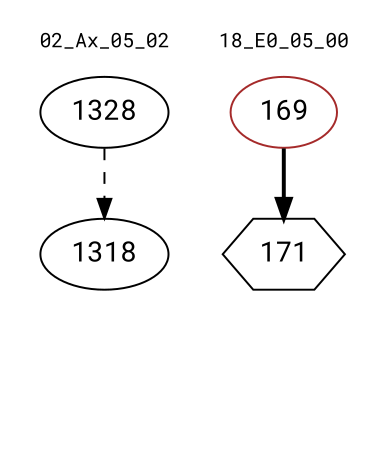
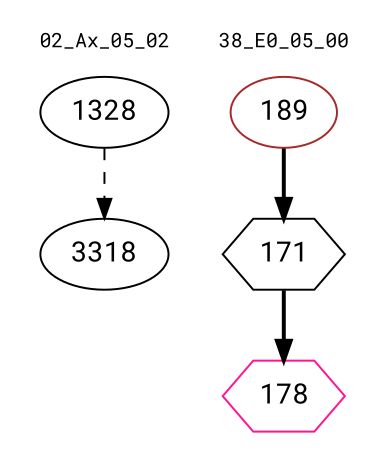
cluster "18_E0_05_00": label "18_E0_05_00" -> "38_E0_05_00"
node "169": label "169" -> "189"
node "1318": label "1318" -> "3318"
node "178": added
